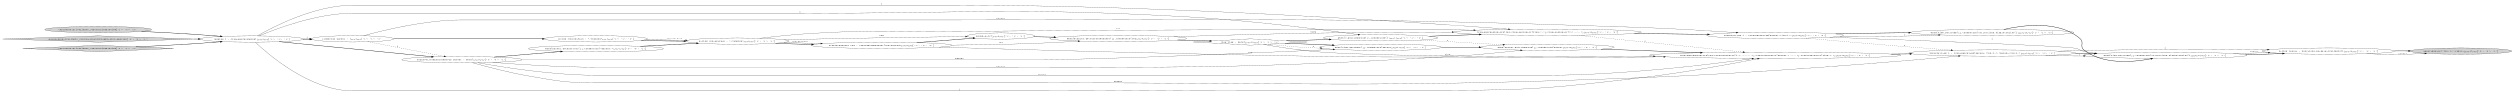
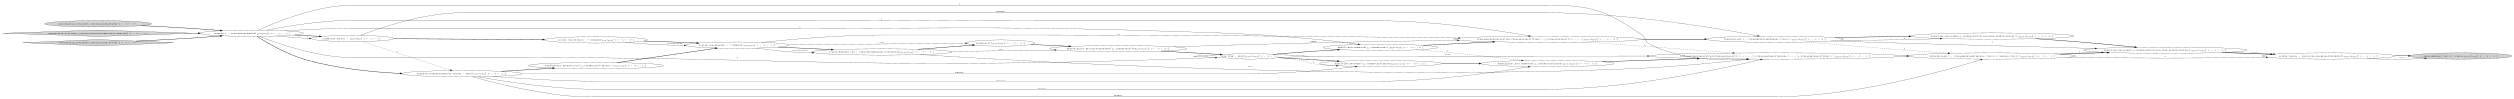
edge "Jenkins j = createMockJenkins()@@@3@@@['1', '1', '1']" -> "View view = mock()@@@10@@@['1', '1', '1']": added, label "j"
